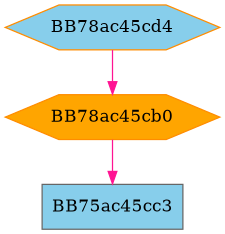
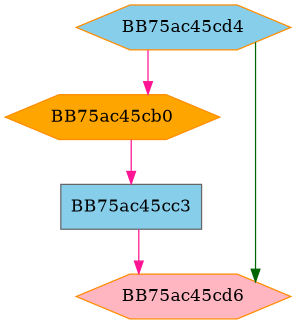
node "BB78ac45cd4": label "BB78ac45cd4" -> "BB75ac45cd4"
node "BB78ac45cb0": label "BB78ac45cb0" -> "BB75ac45cb0"
node "BB75ac45cd6": added
